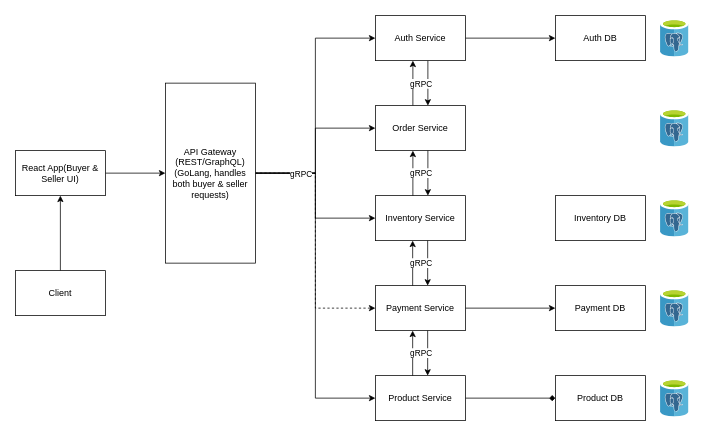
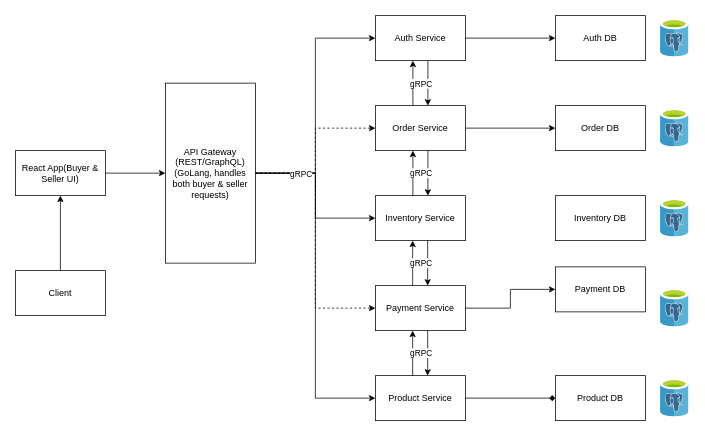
edge "API Gateway (REST/GraphQL) (GoLang, handles both buyer & seller requests)" -> "Order Service": style solid -> dashed
edge "Order Service" -> "Order DB": added
node "Order DB": added
node "Payment DB": moved (600, 308) -> (600, 289)
